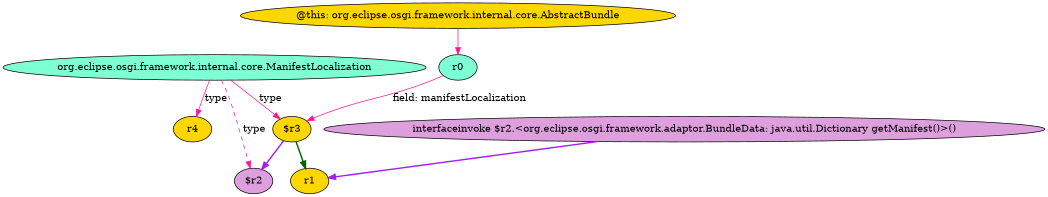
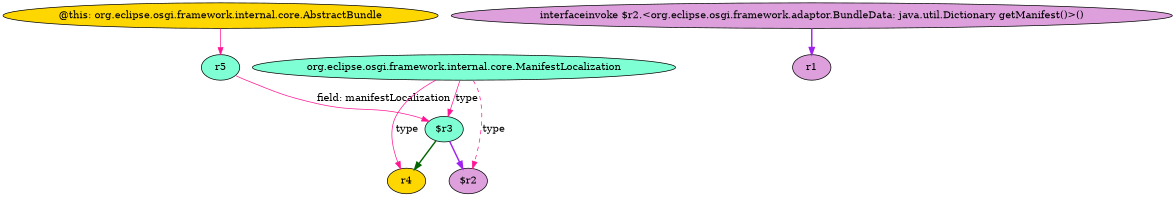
node "r0": label "r0" -> "r5"
node "$r3": fillcolor gold -> aquamarine
edge "$r3" -> "r1": now "$r3" -> "r4"
node "r1": fillcolor gold -> plum
